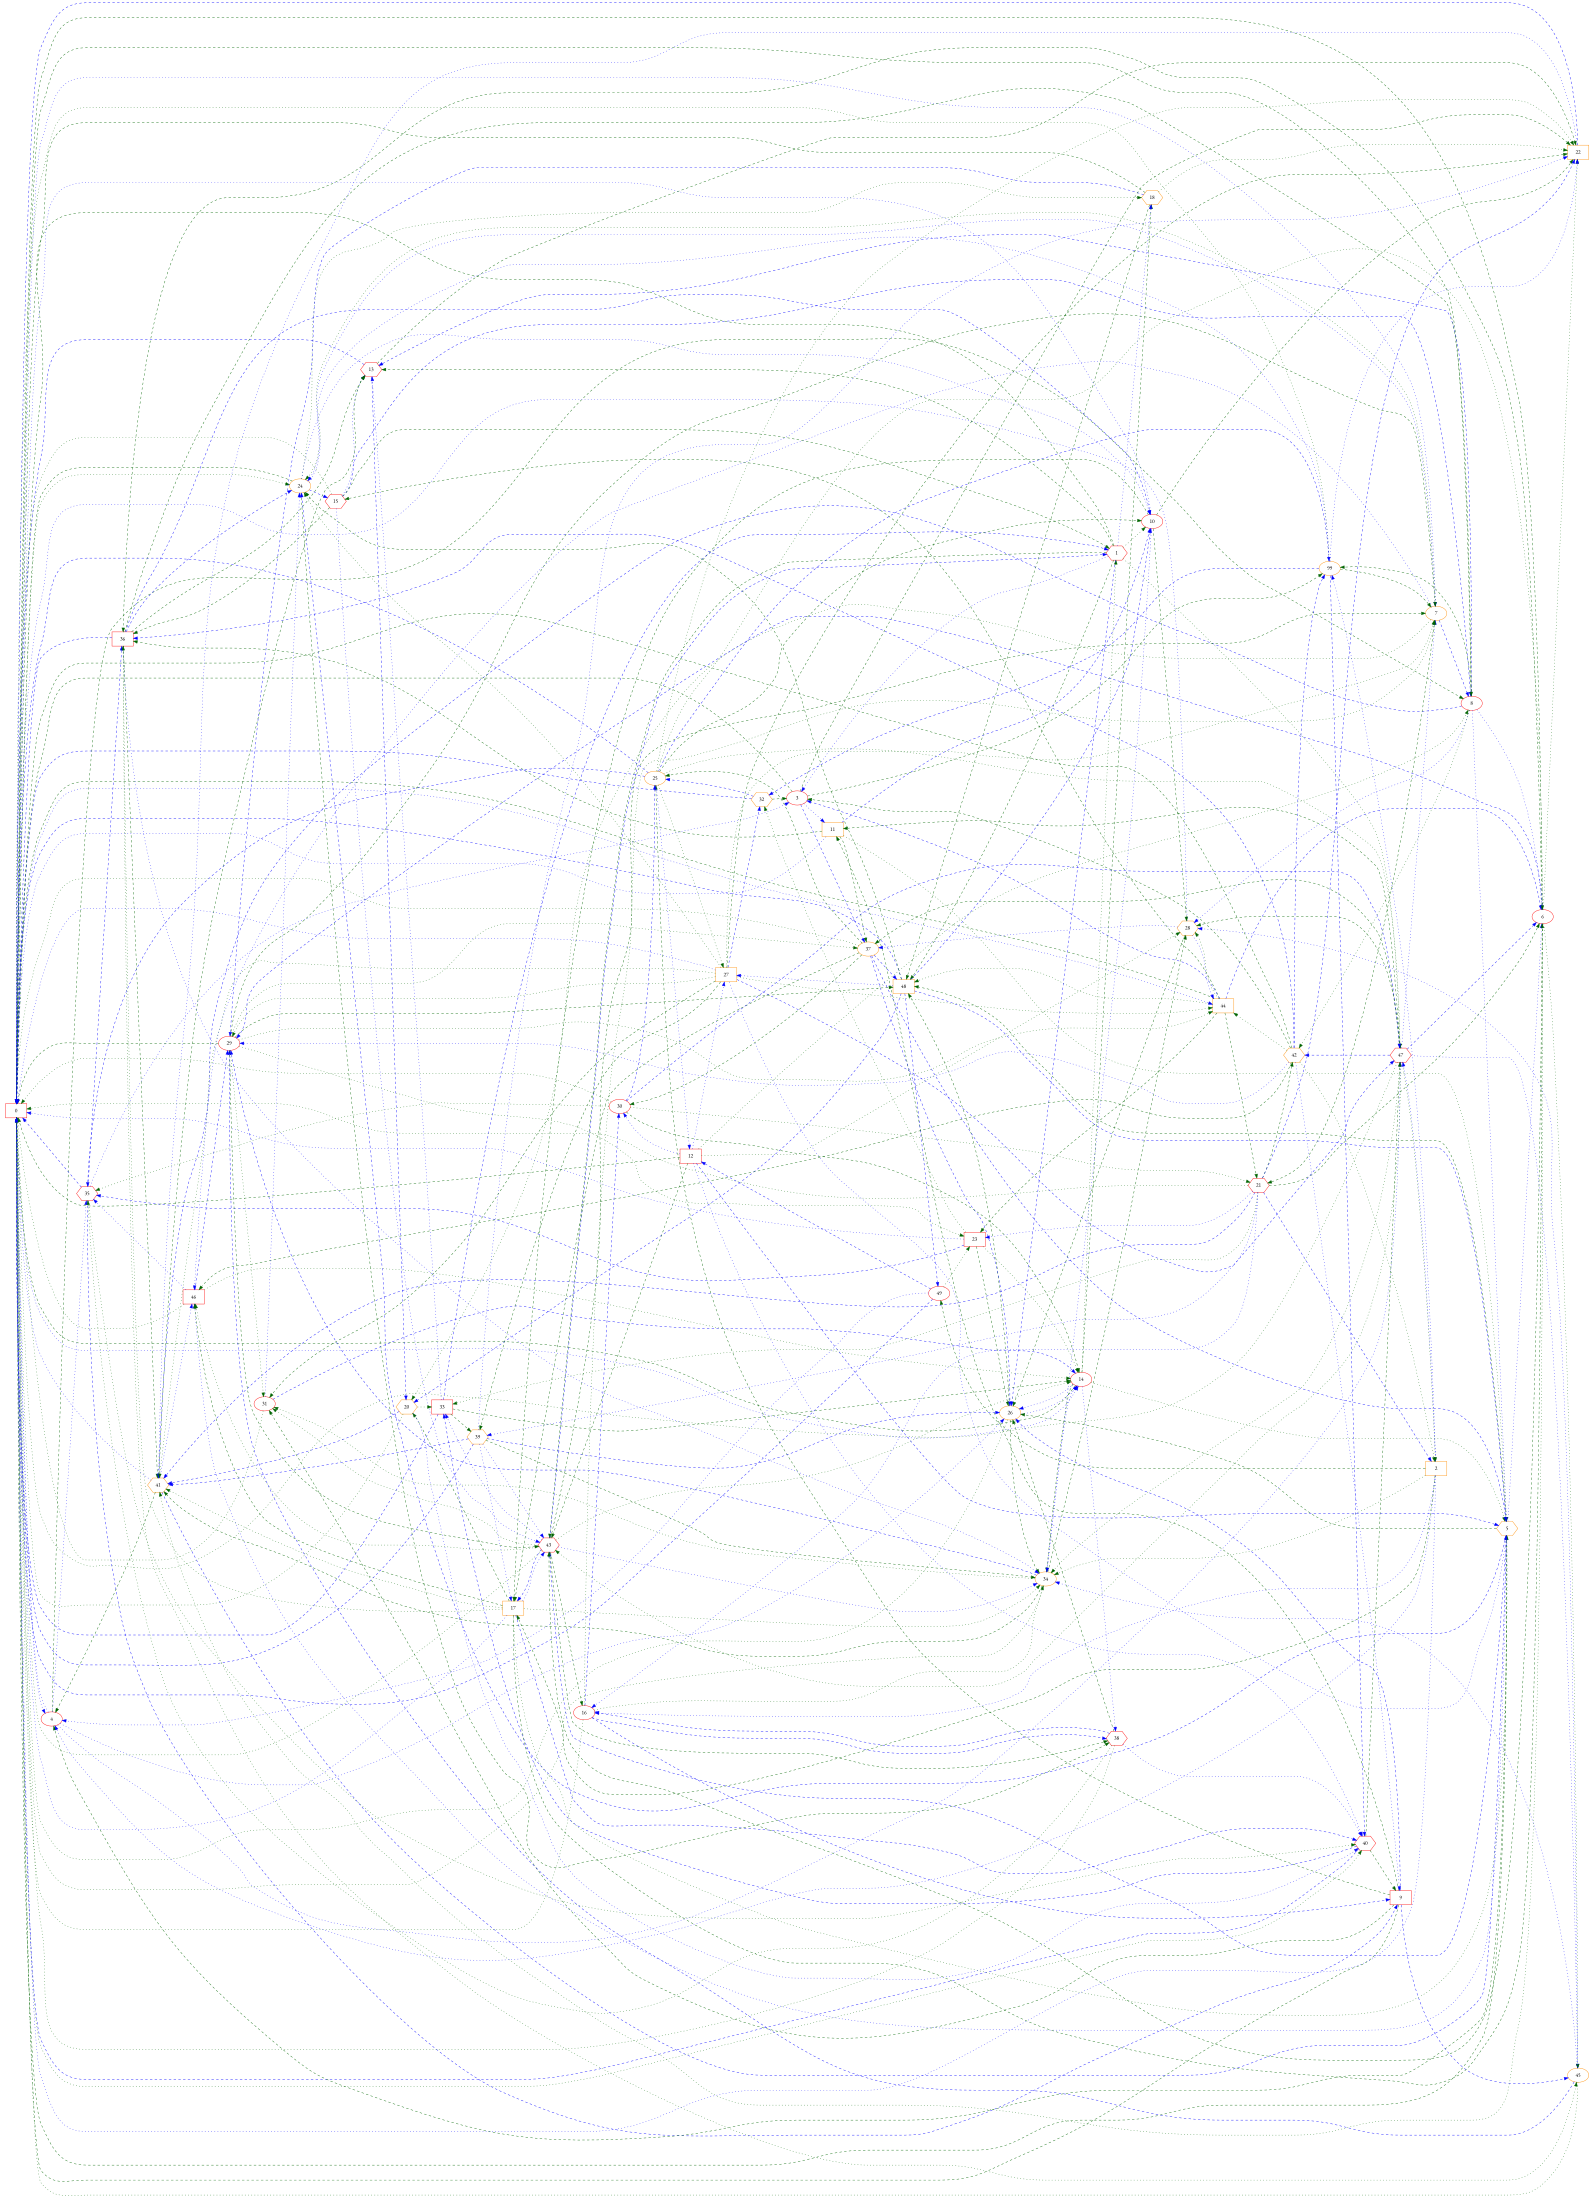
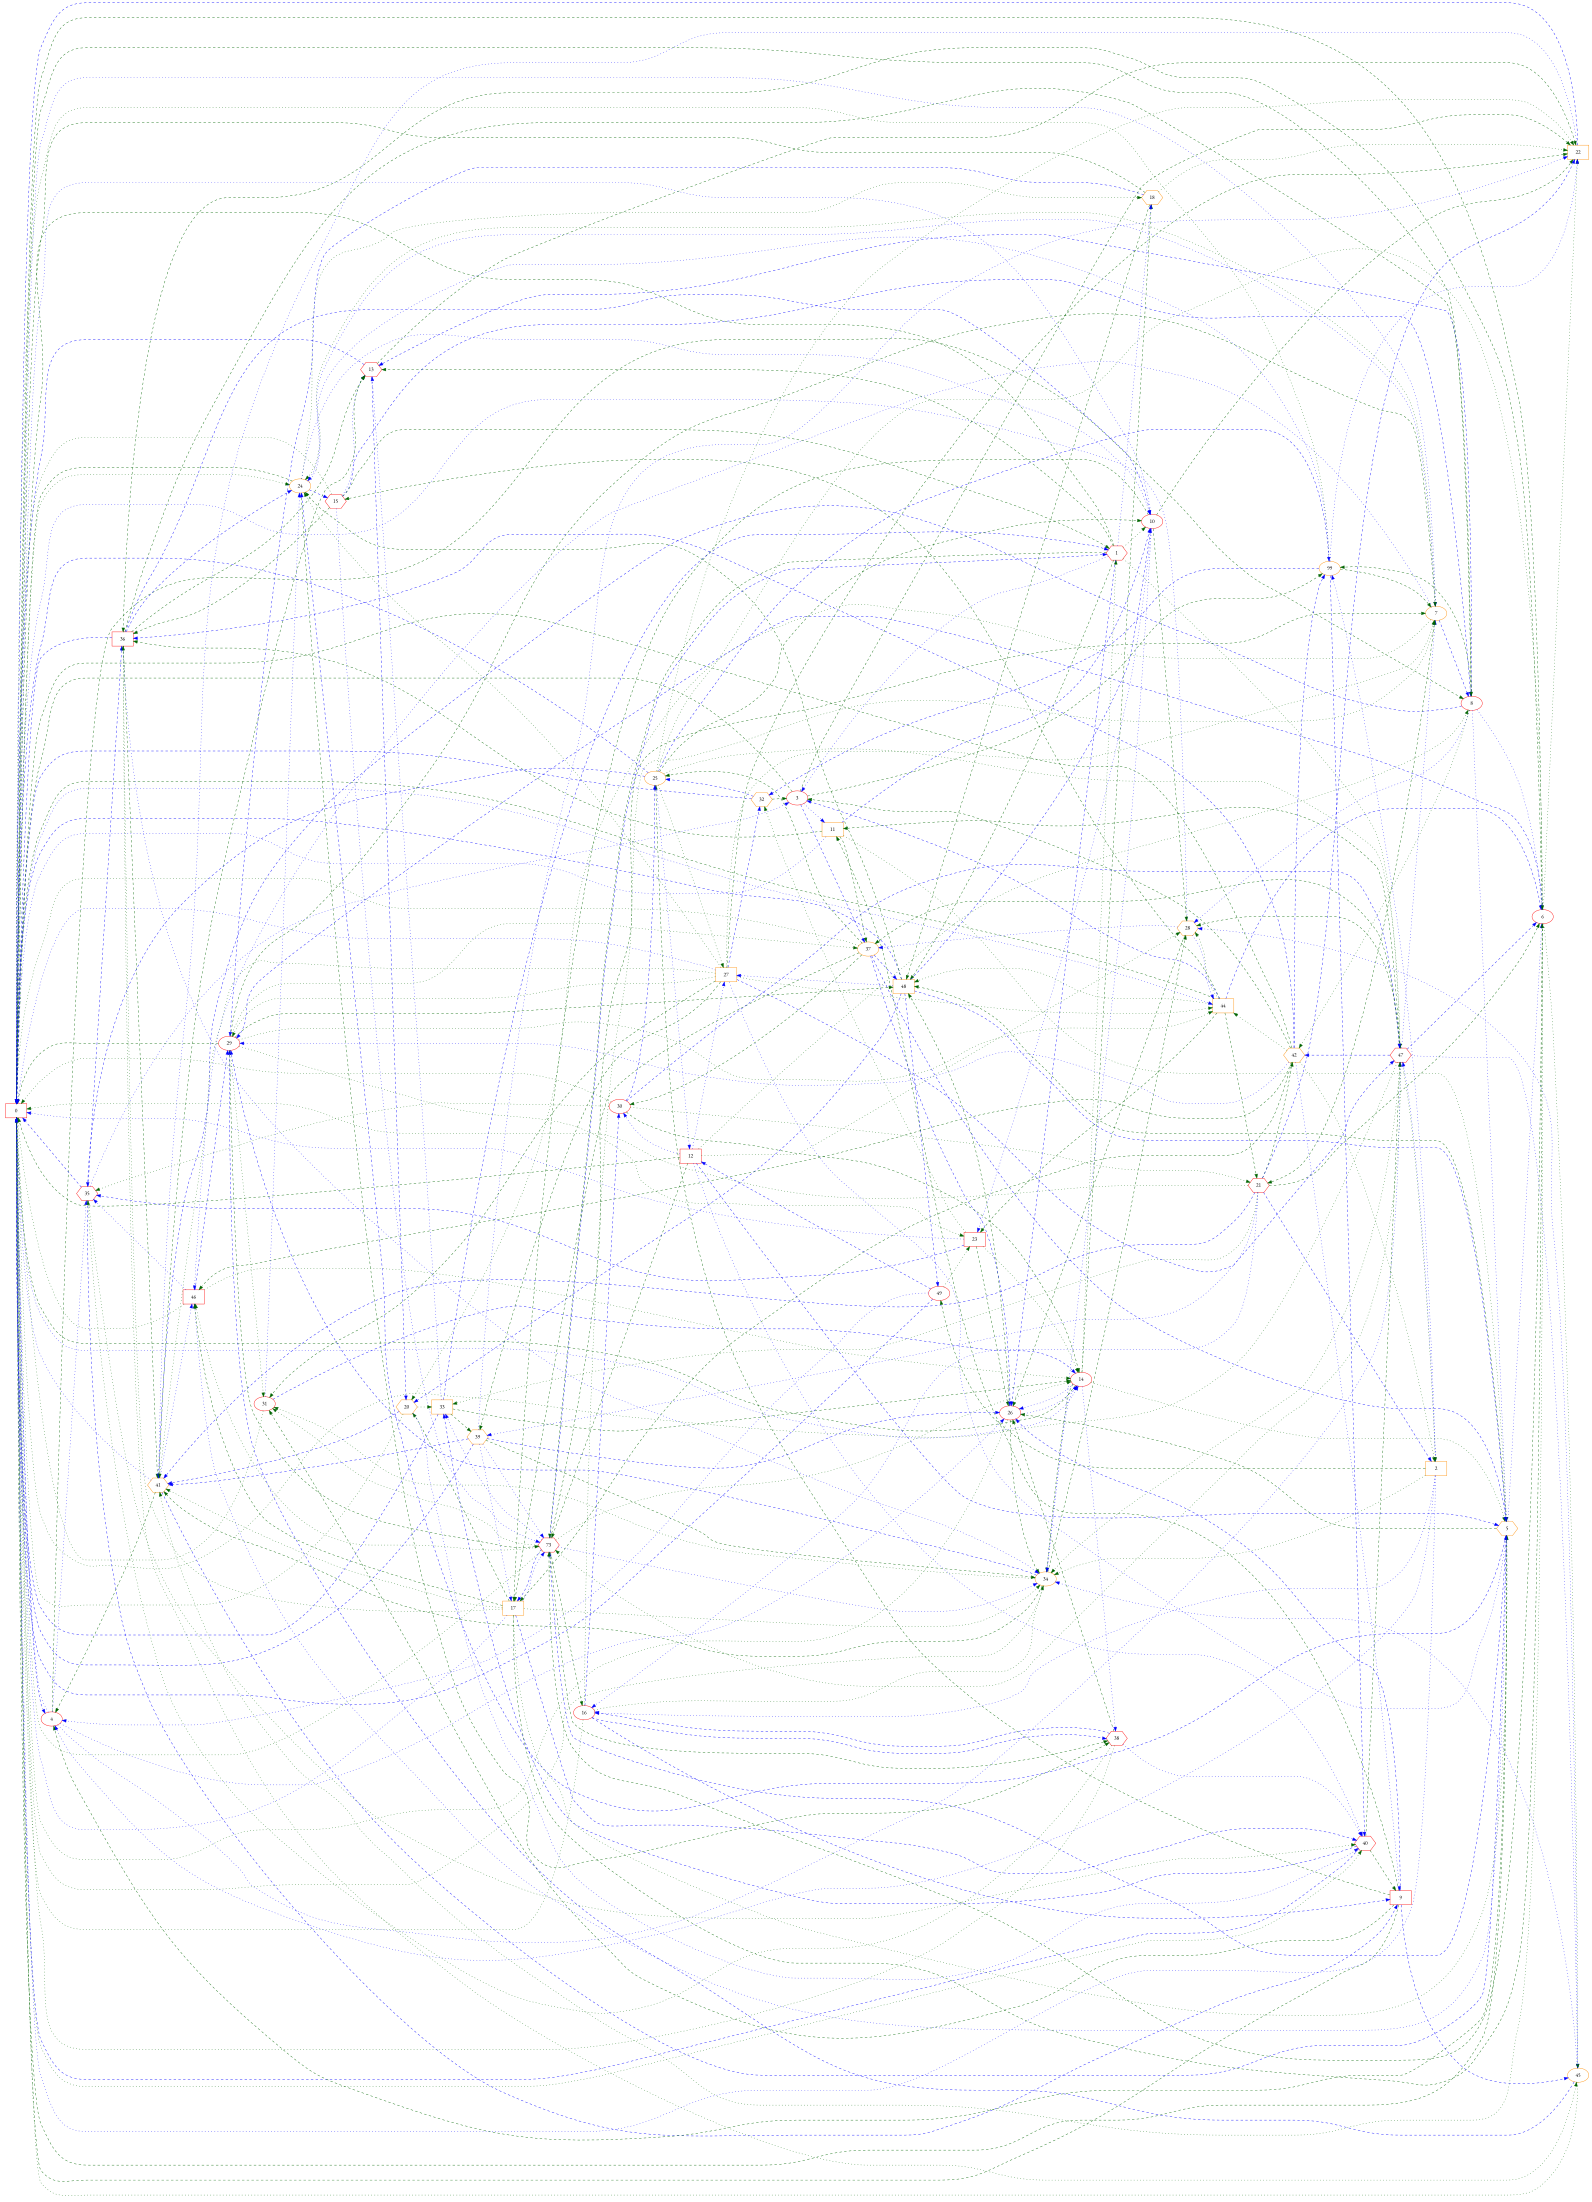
edge "21" -> "23": now "10" -> "23"
node "33": color red -> darkorange
node "26": color darkorange -> red
edge "0" -> "4": style dotted -> dashed
node "43": label "43" -> "73"
edge "2" -> "17": now "42" -> "17"
